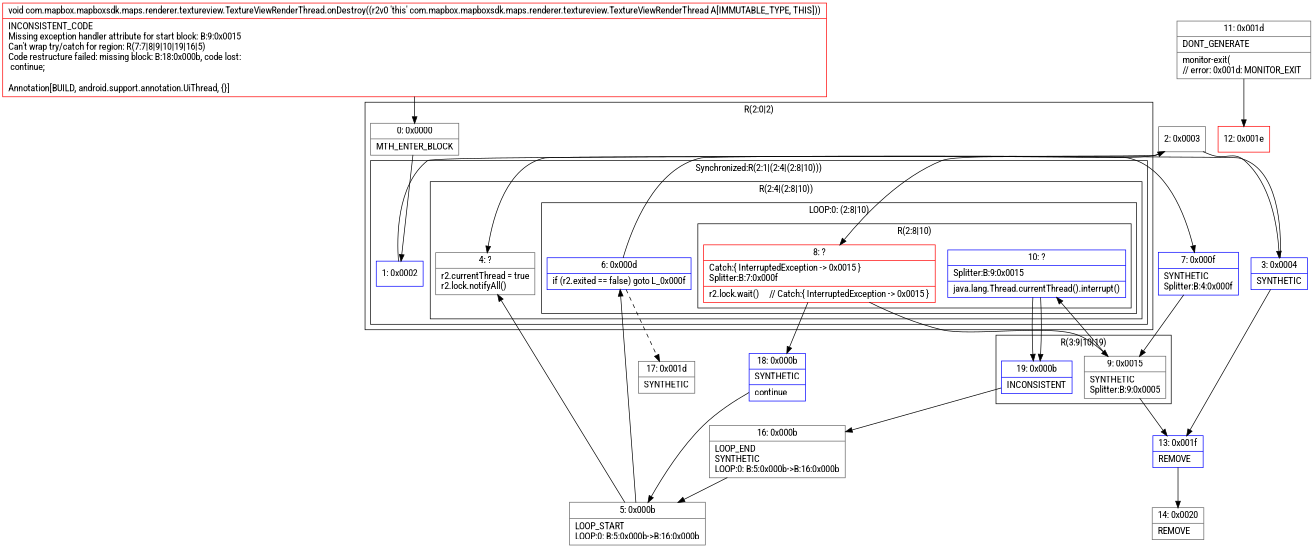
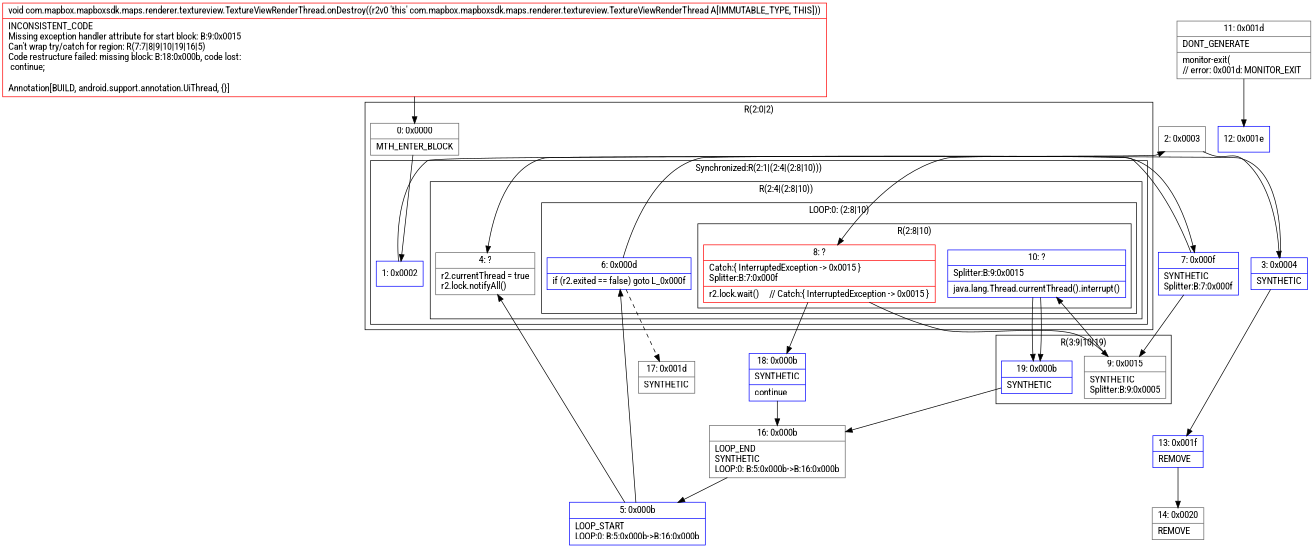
node "12: 0x001e": color red -> blue
edge "2: 0x0003" -> "8: ?": now "7: 0x000f" -> "8: ?"
node "7: 0x000f": text "Splitter:B:4:0x000f" -> "Splitter:B:7:0x000f"
node "19: 0x000b": text "INCONSISTENT" -> "SYNTHETIC"
edge "9: 0x0015" -> "13: 0x001f": removed
edge "18: 0x000b" -> "5: 0x000b": now "18: 0x000b" -> "16: 0x000b"
node "5: 0x000b": color gray40 -> blue
